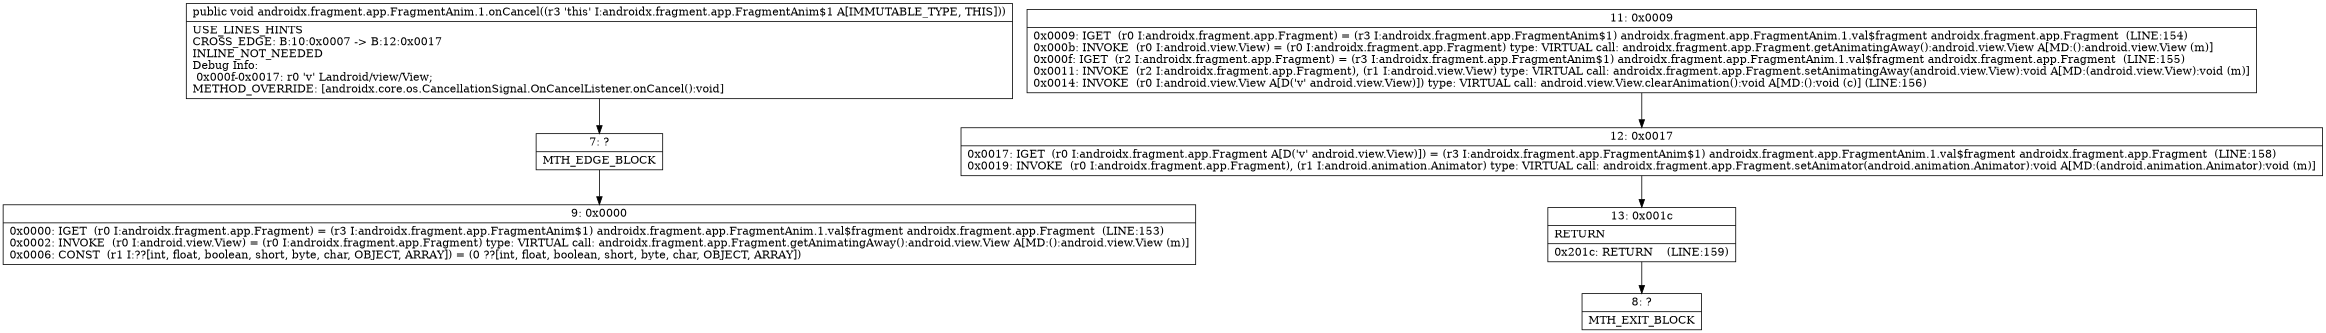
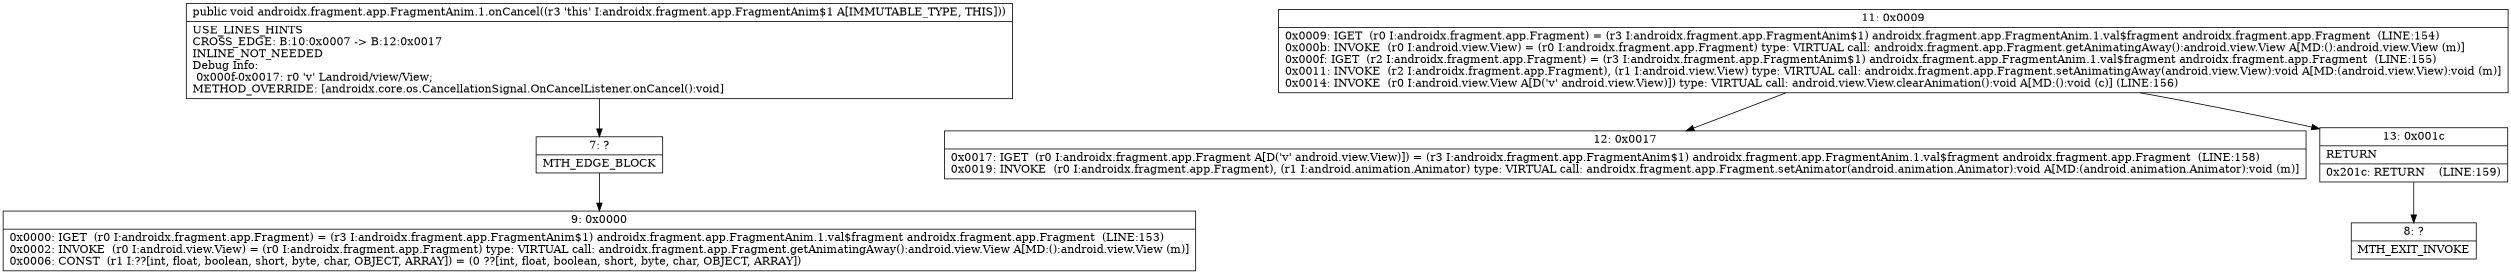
edge "12: 0x0017" -> "13: 0x001c": now "11: 0x0009" -> "13: 0x001c"
node "8: ?": text "MTH_EXIT_BLOCK" -> "MTH_EXIT_INVOKE"
